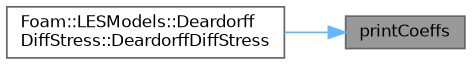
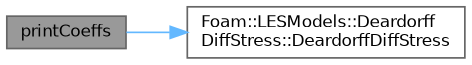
edge "Foam::LESModels::Deardorff DiffStress::DeardorffDiffStress" -> "printCoeffs": reversed
